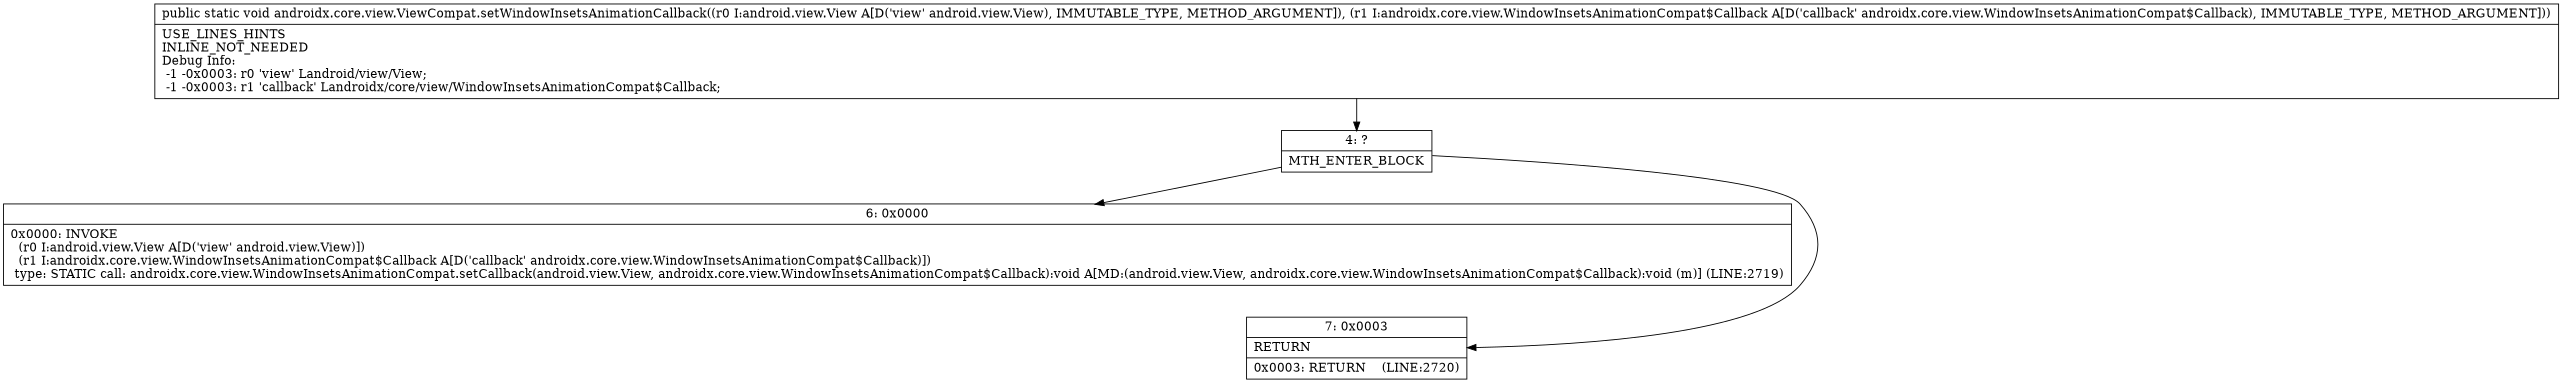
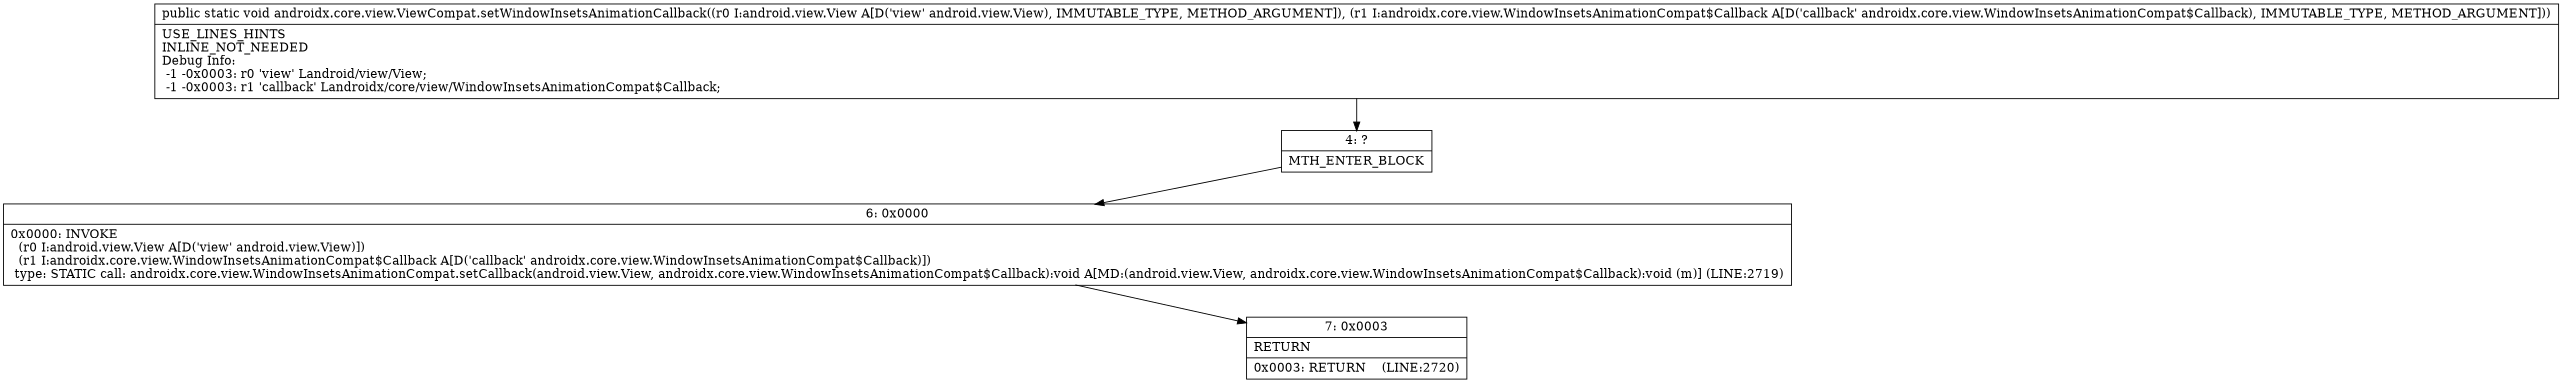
edge "4: ?" -> "7: 0x0003": now "6: 0x0000" -> "7: 0x0003"
